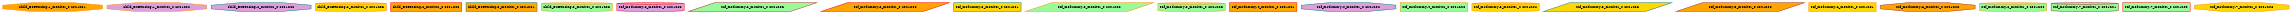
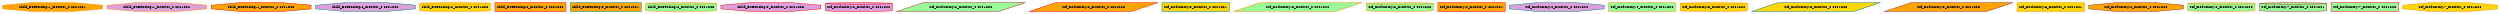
node "child_DoFencing:1_monitor_0 c001n08": added
node "child_DoFencing:3_monitor_0 c001n08": added
